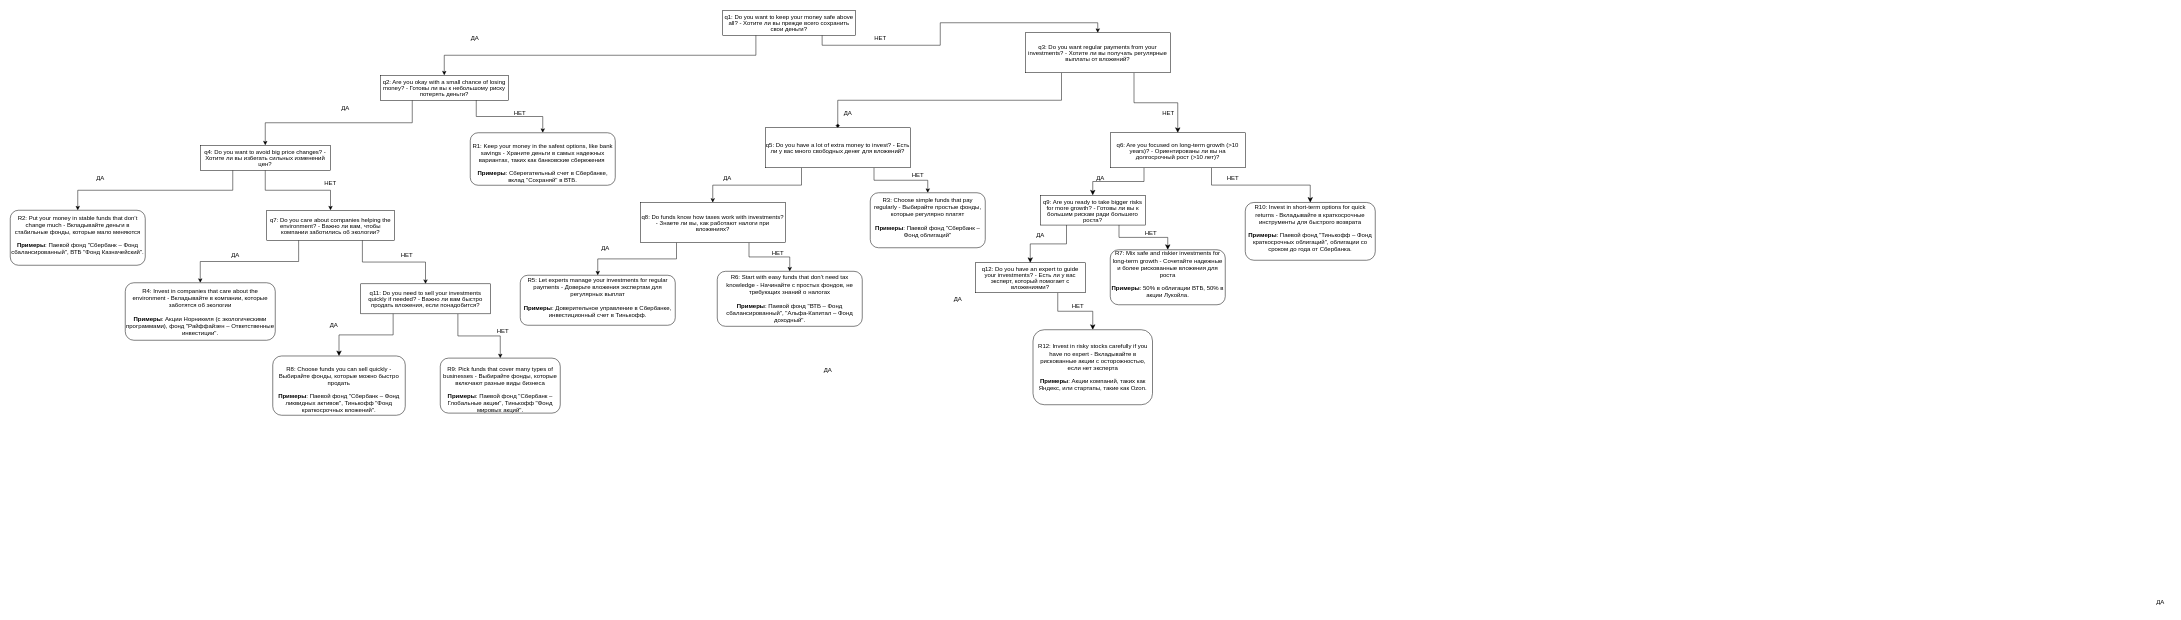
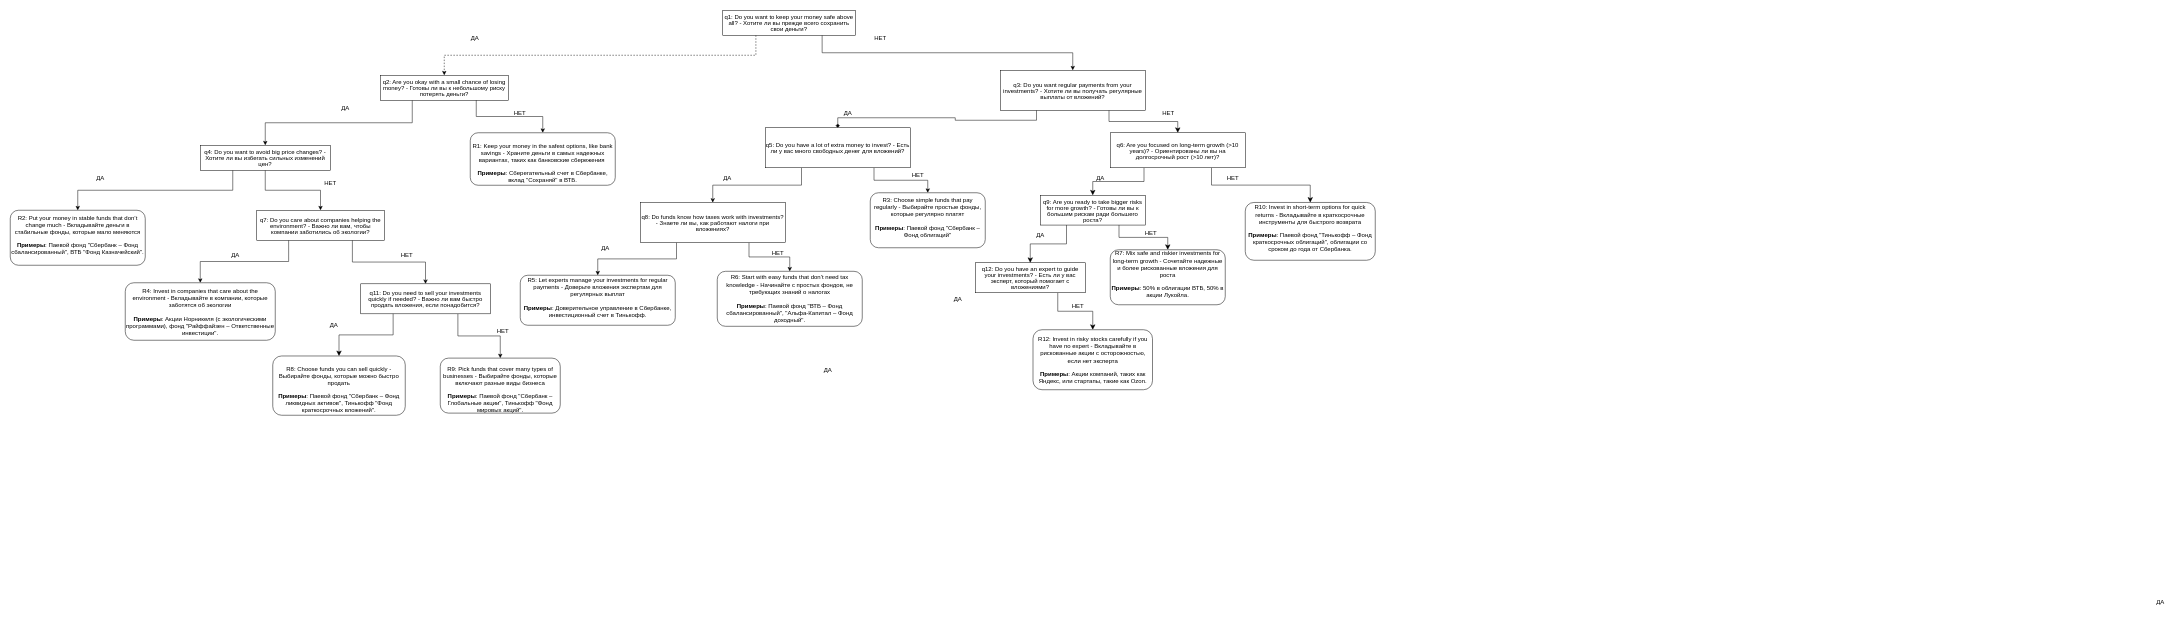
node "q3: Do you want regular payments from your investments? - Хотите ли вы получать регулярные выплаты от вложений?": moved (1098, 53) -> (1073, 90)
edge "q1: Do you want to keep your money safe above all? - Хотите ли вы прежде всего сохранить свои деньги?" -> "q2: Are you okay with a small chance of losing money? - Готовы ли вы к небольшому риску потерять деньги?": style solid -> dashed
node "q7: Do you care about companies helping the environment? - Важно ли вам, чтобы компании заботились об экологии?": moved (331, 225) -> (321, 225)
node "R12: Invest in risky stocks carefully if you have no expert - Вкладывайте в рискованные акции с осторожностью, если нет эксперта Примеры: Акции компаний, таких как Яндекс, или стартапы, такие как Ozon.": size 120x75 -> 120x60
